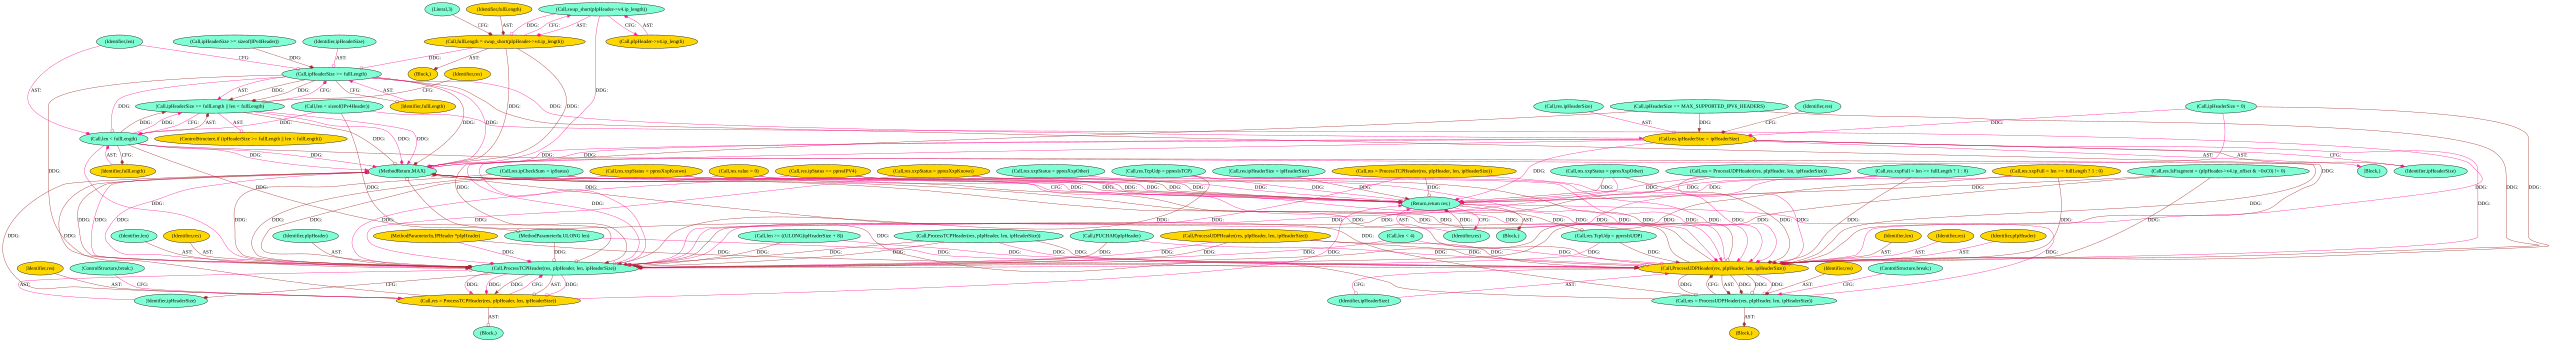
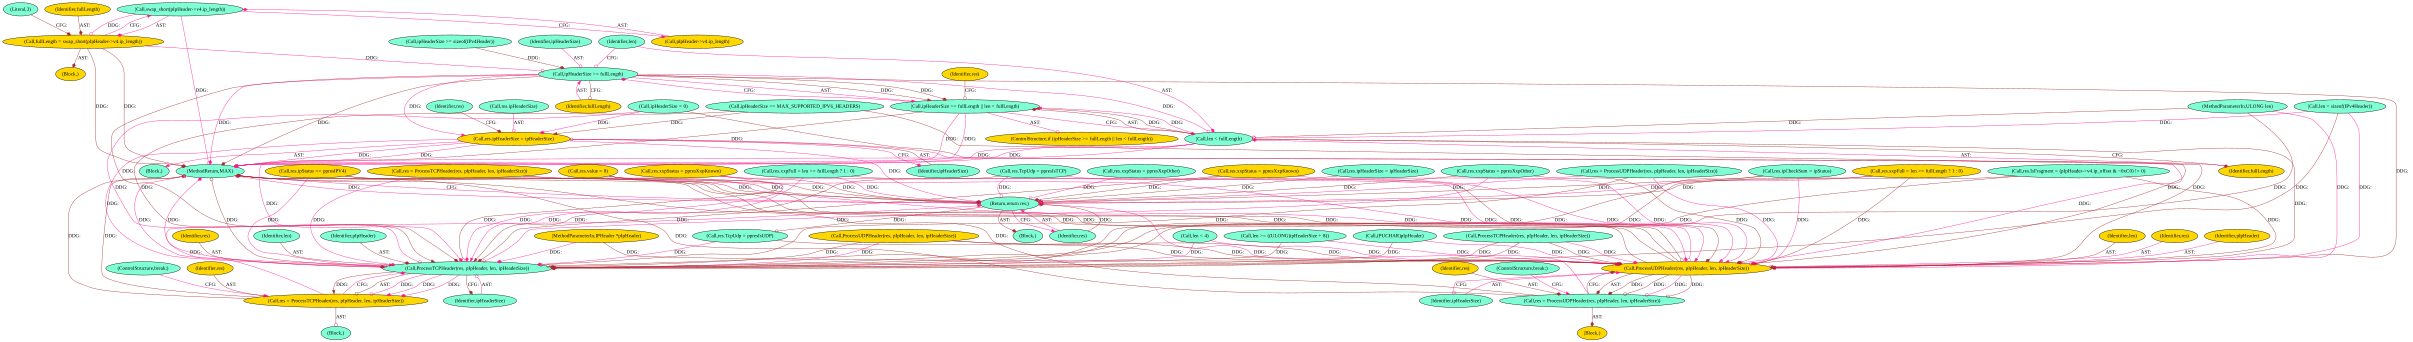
edge "(Call,res.value = 0)" -> "(Return,return res;)": color deeppink -> brown
edge "(Call,len < fullLength)" -> "(MethodParameterIn,ULONG len)": reversed
